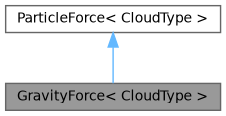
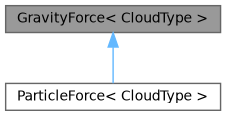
edge "GravityForce< CloudType >" -> "ParticleForce< CloudType >": reversed
